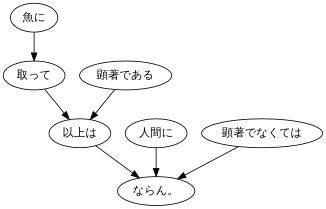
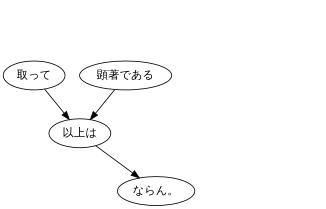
node "魚に": removed
node "人間に": removed
node "顕著でなくては": removed
